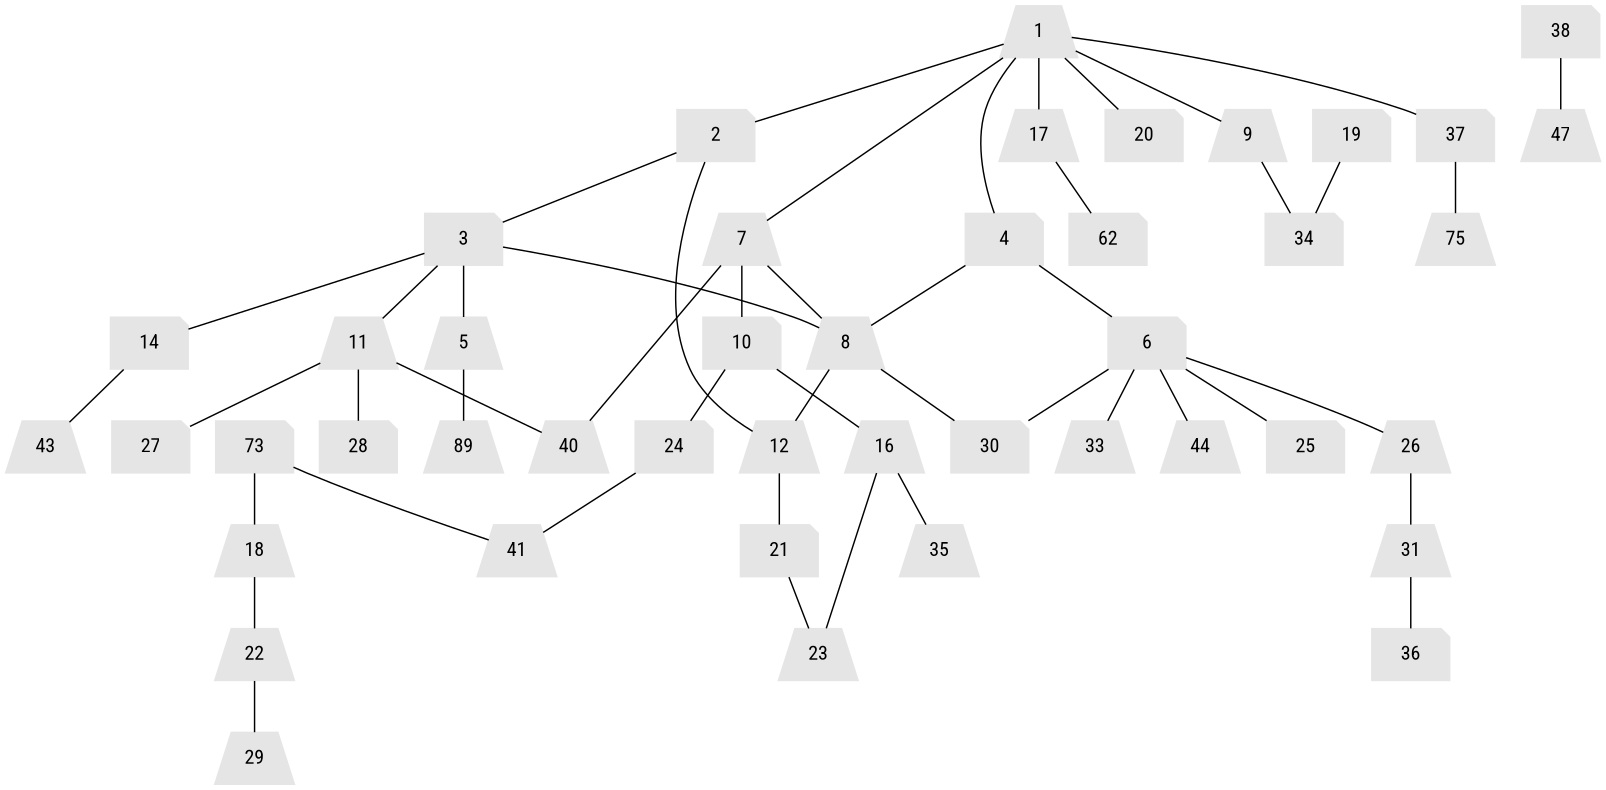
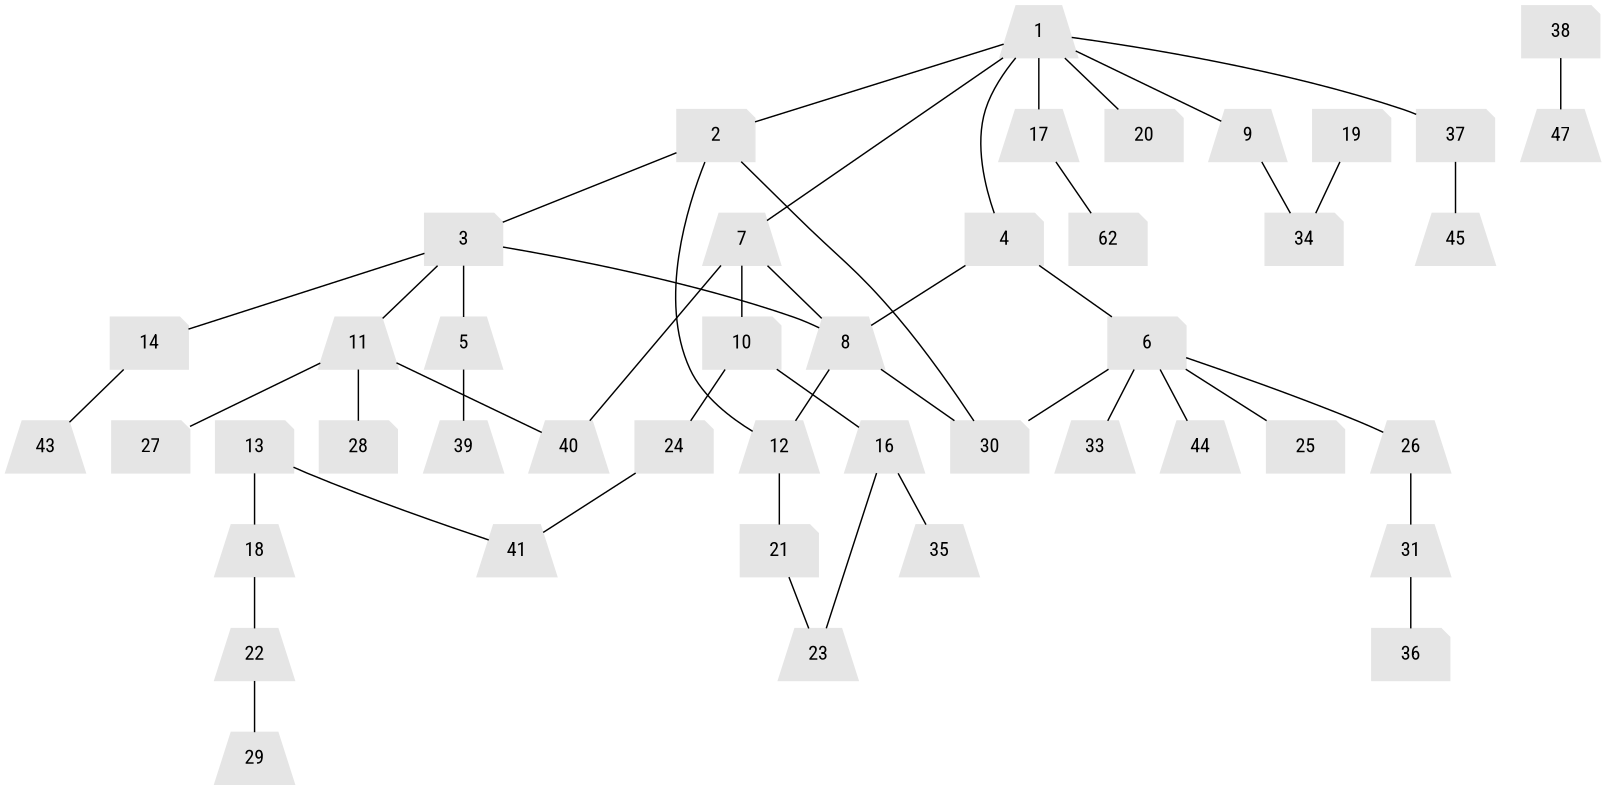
node "75": label "75" -> "45"
edge "2" -- "30": added
node "73": label "73" -> "13"
node "89": label "89" -> "39"
